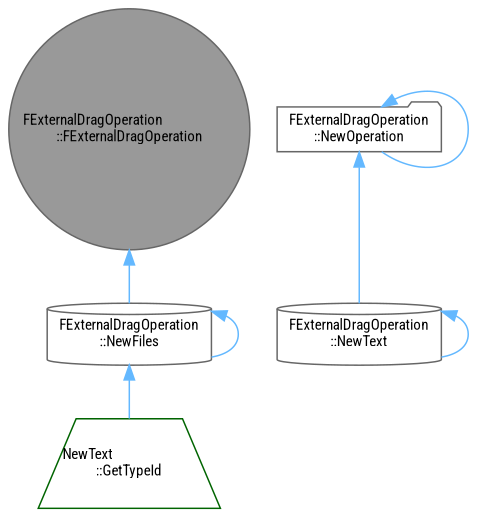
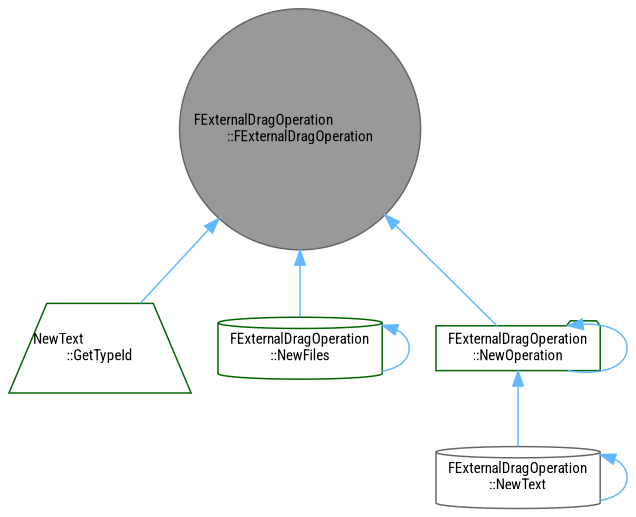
node "FExternalDragOperation ::NewOperation": color gray40 -> darkgreen
edge "FExternalDragOperation ::NewOperation" -> "FExternalDragOperation ::FExternalDragOperation": added
node "FExternalDragOperation ::NewFiles": color gray40 -> darkgreen
edge "NewText ::GetTypeId" -> "FExternalDragOperation ::NewFiles": now "NewText ::GetTypeId" -> "FExternalDragOperation ::FExternalDragOperation"
